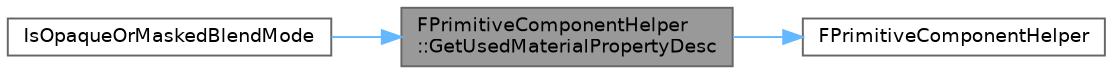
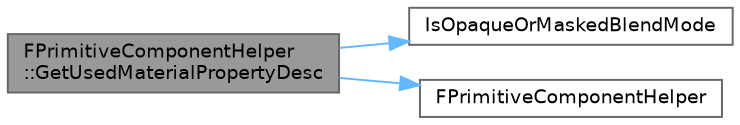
edge "IsOpaqueOrMaskedBlendMode" -> "FPrimitiveComponentHelper ::GetUsedMaterialPropertyDesc": reversed
